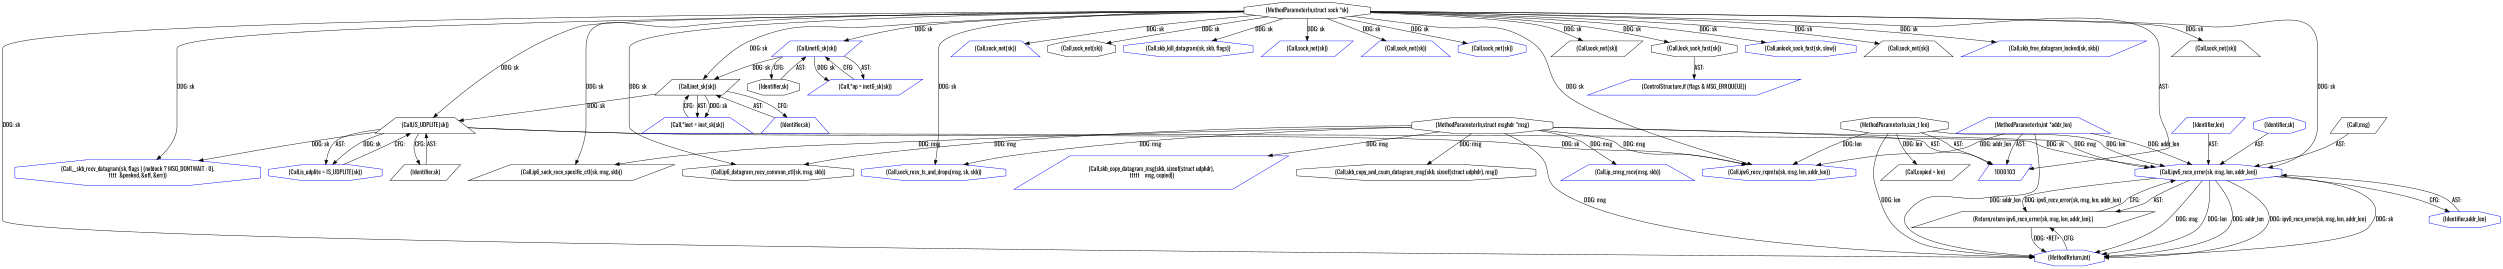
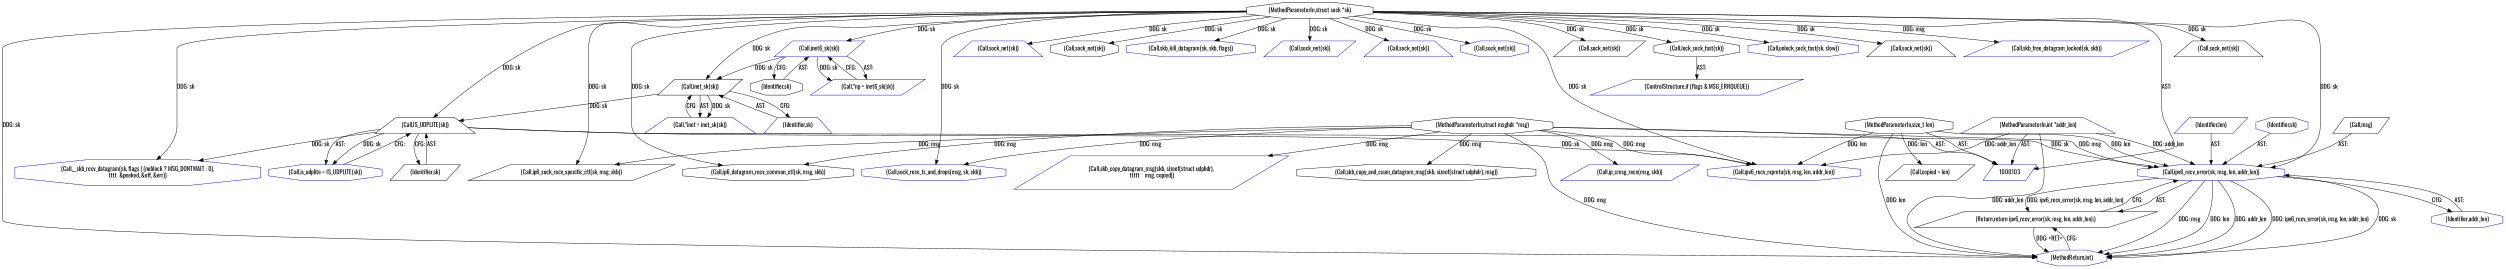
edge "(MethodParameterIn,struct sock *sk)" -> "(Call,skb_free_datagram_locked(sk, skb))": label "DDG: sk" -> "DDG: msg"
node "(Call,ip_cmsg_recv(msg, skb))": shape trapezium -> parallelogram
